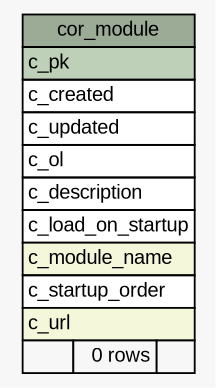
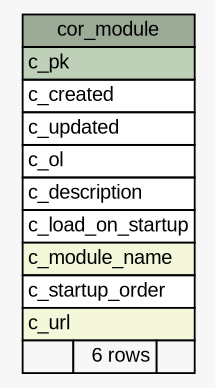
node "cor_module": text "0 rows" -> "6 rows"
